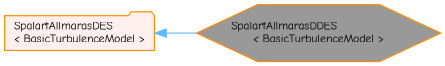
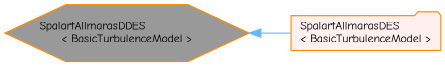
edge "SpalartAllmarasDDES < BasicTurbulenceModel >" -> "SpalartAllmarasDES < BasicTurbulenceModel >": reversed
